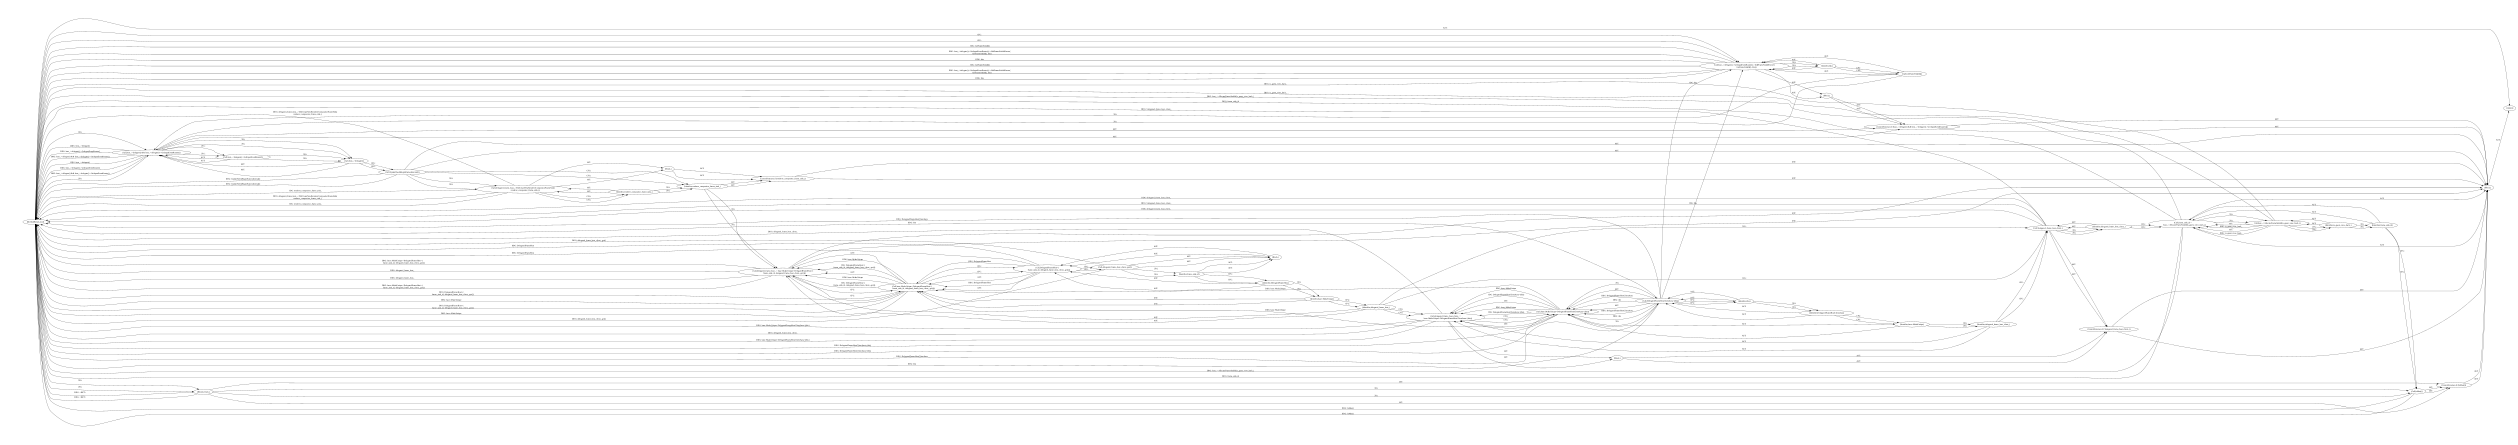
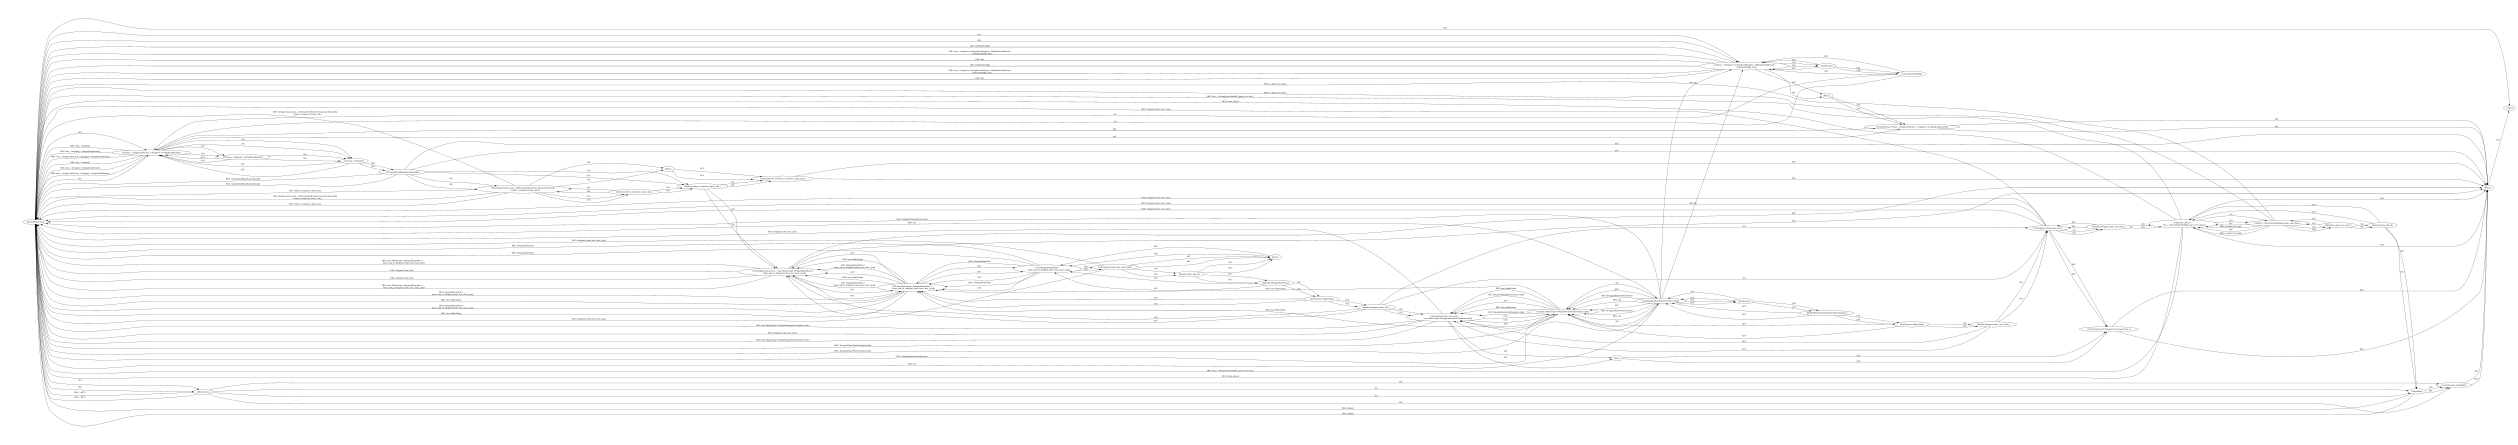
node "(Identifier,DelegatedFrameHostClientAura)": label "(Identifier,DelegatedFrameHostClientAura)" -> "(MethodReturn,DelegatedFrameHostClientAura)"
